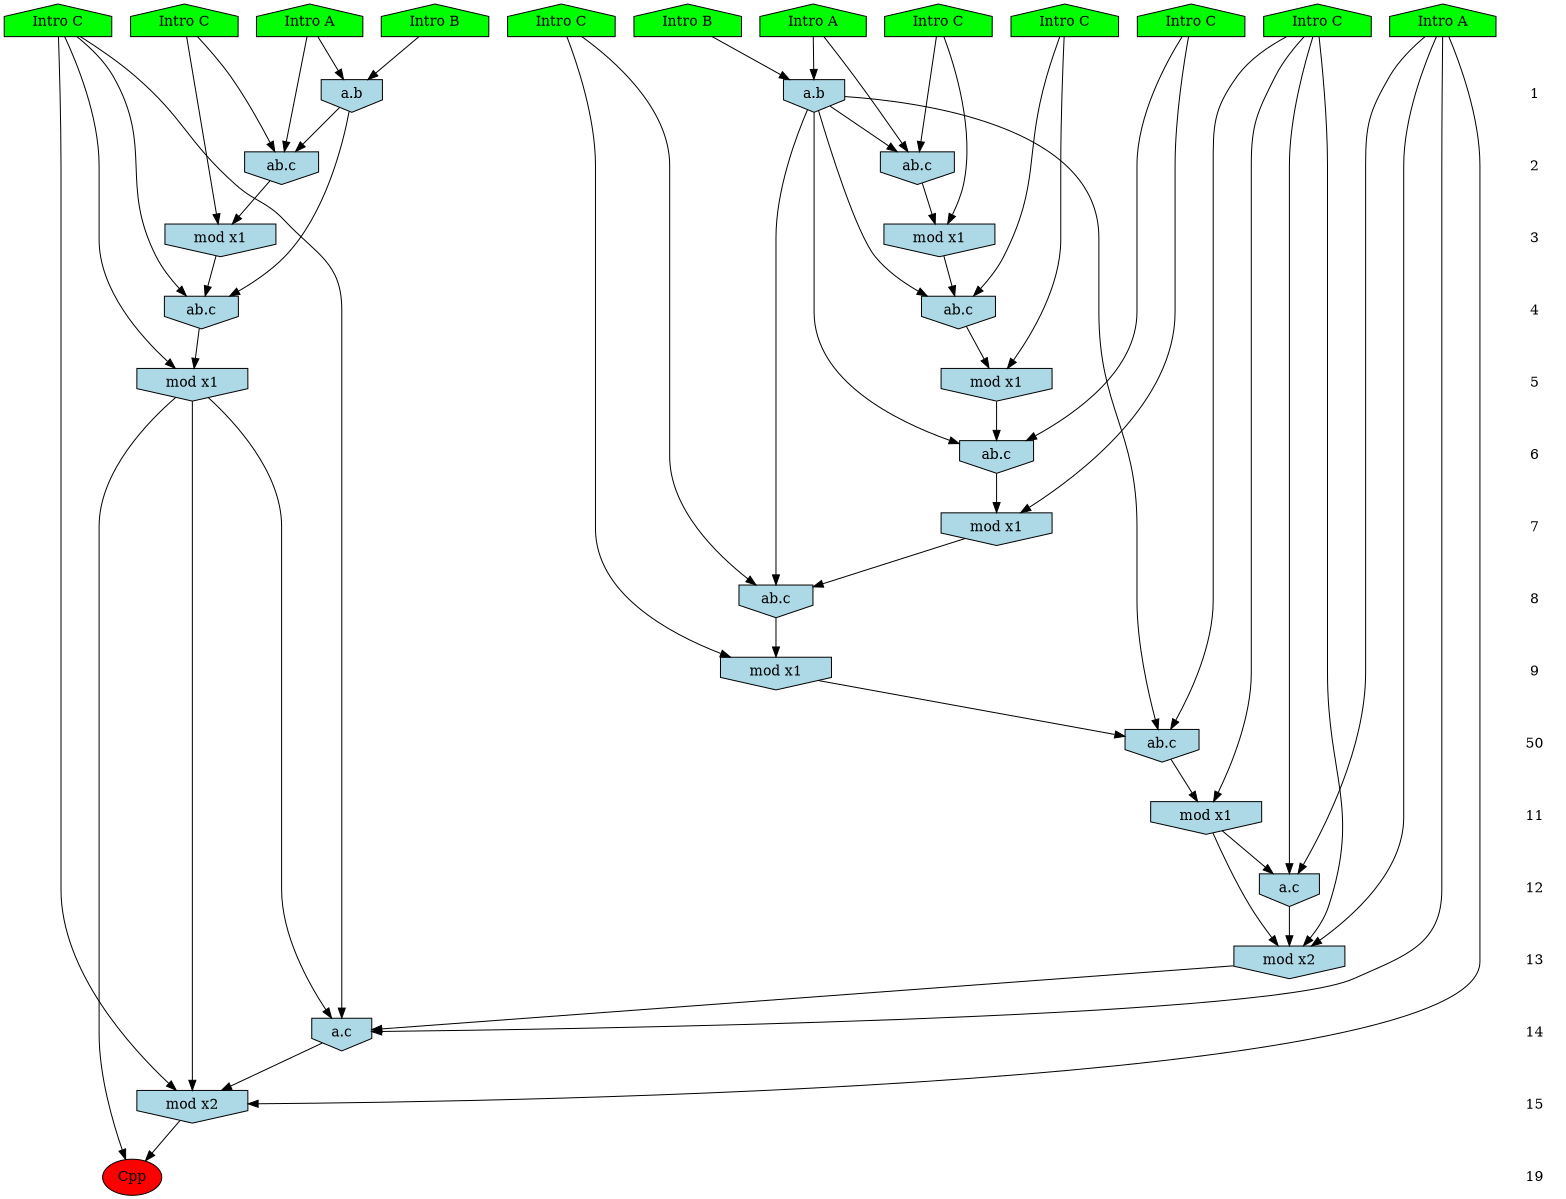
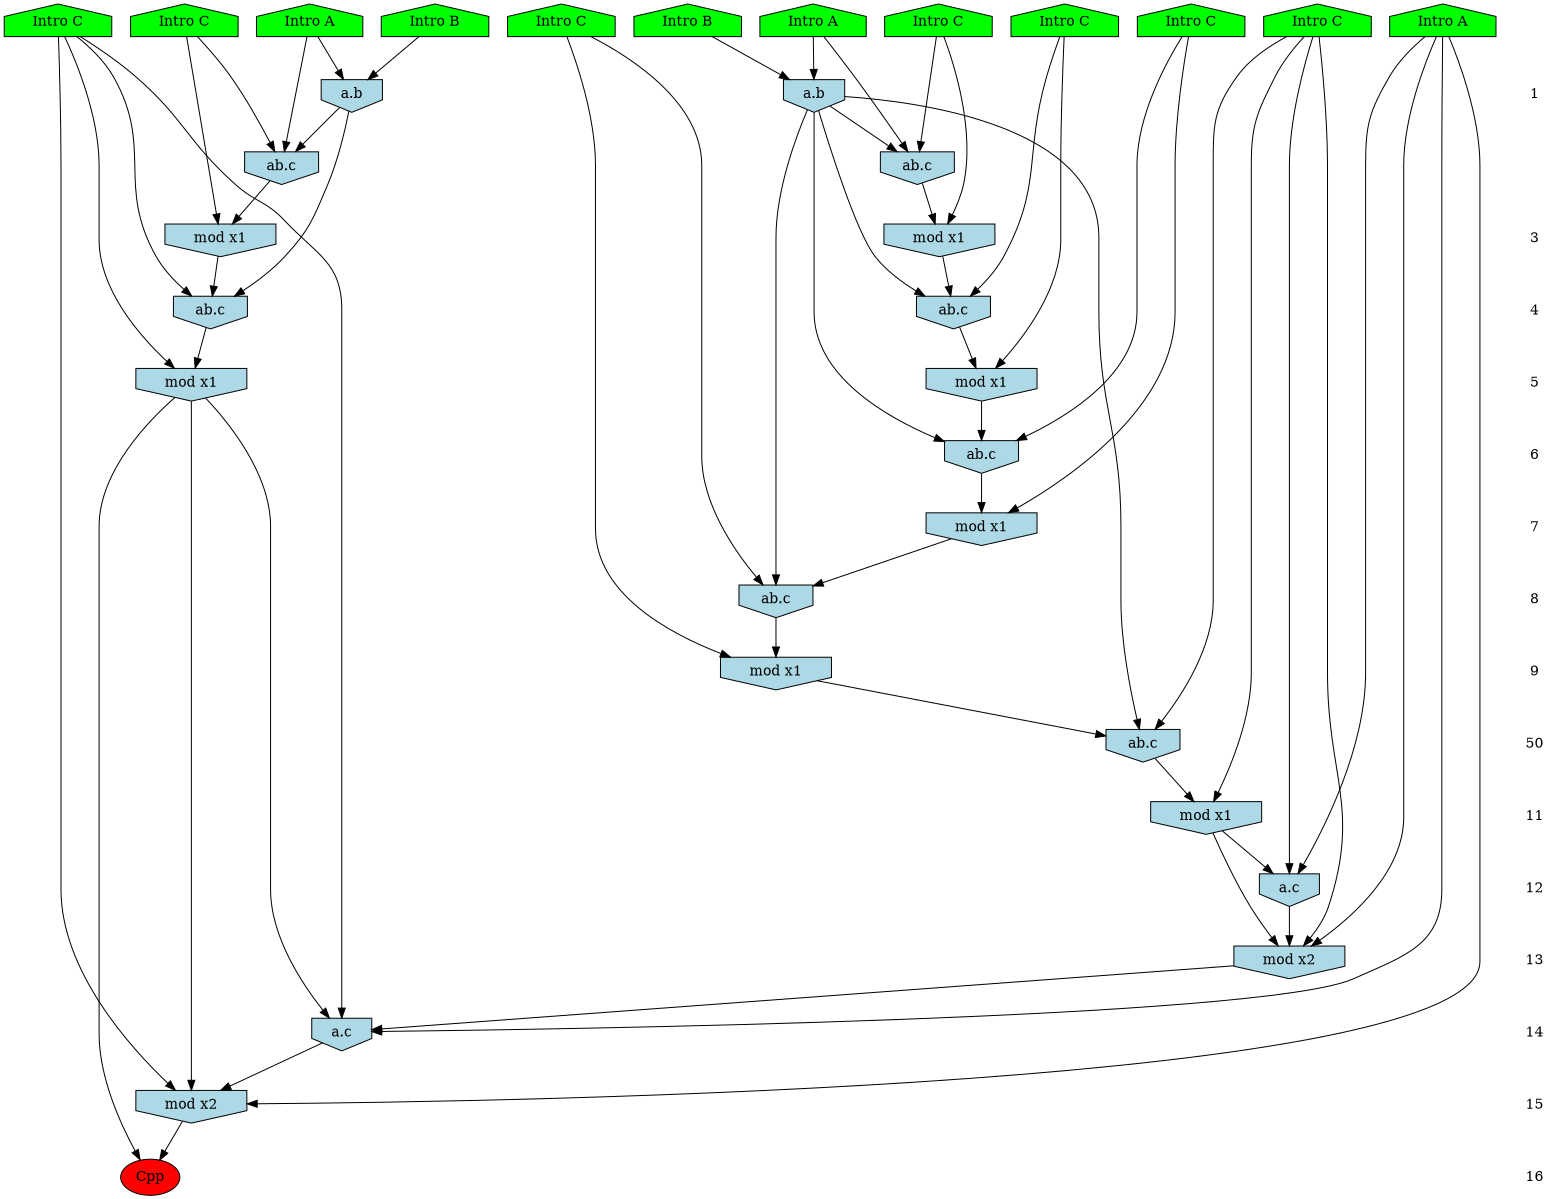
node "2": removed
node "19": label "19" -> "16"
